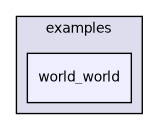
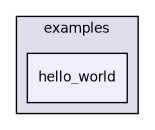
node "world_world": label "world_world" -> "hello_world"
